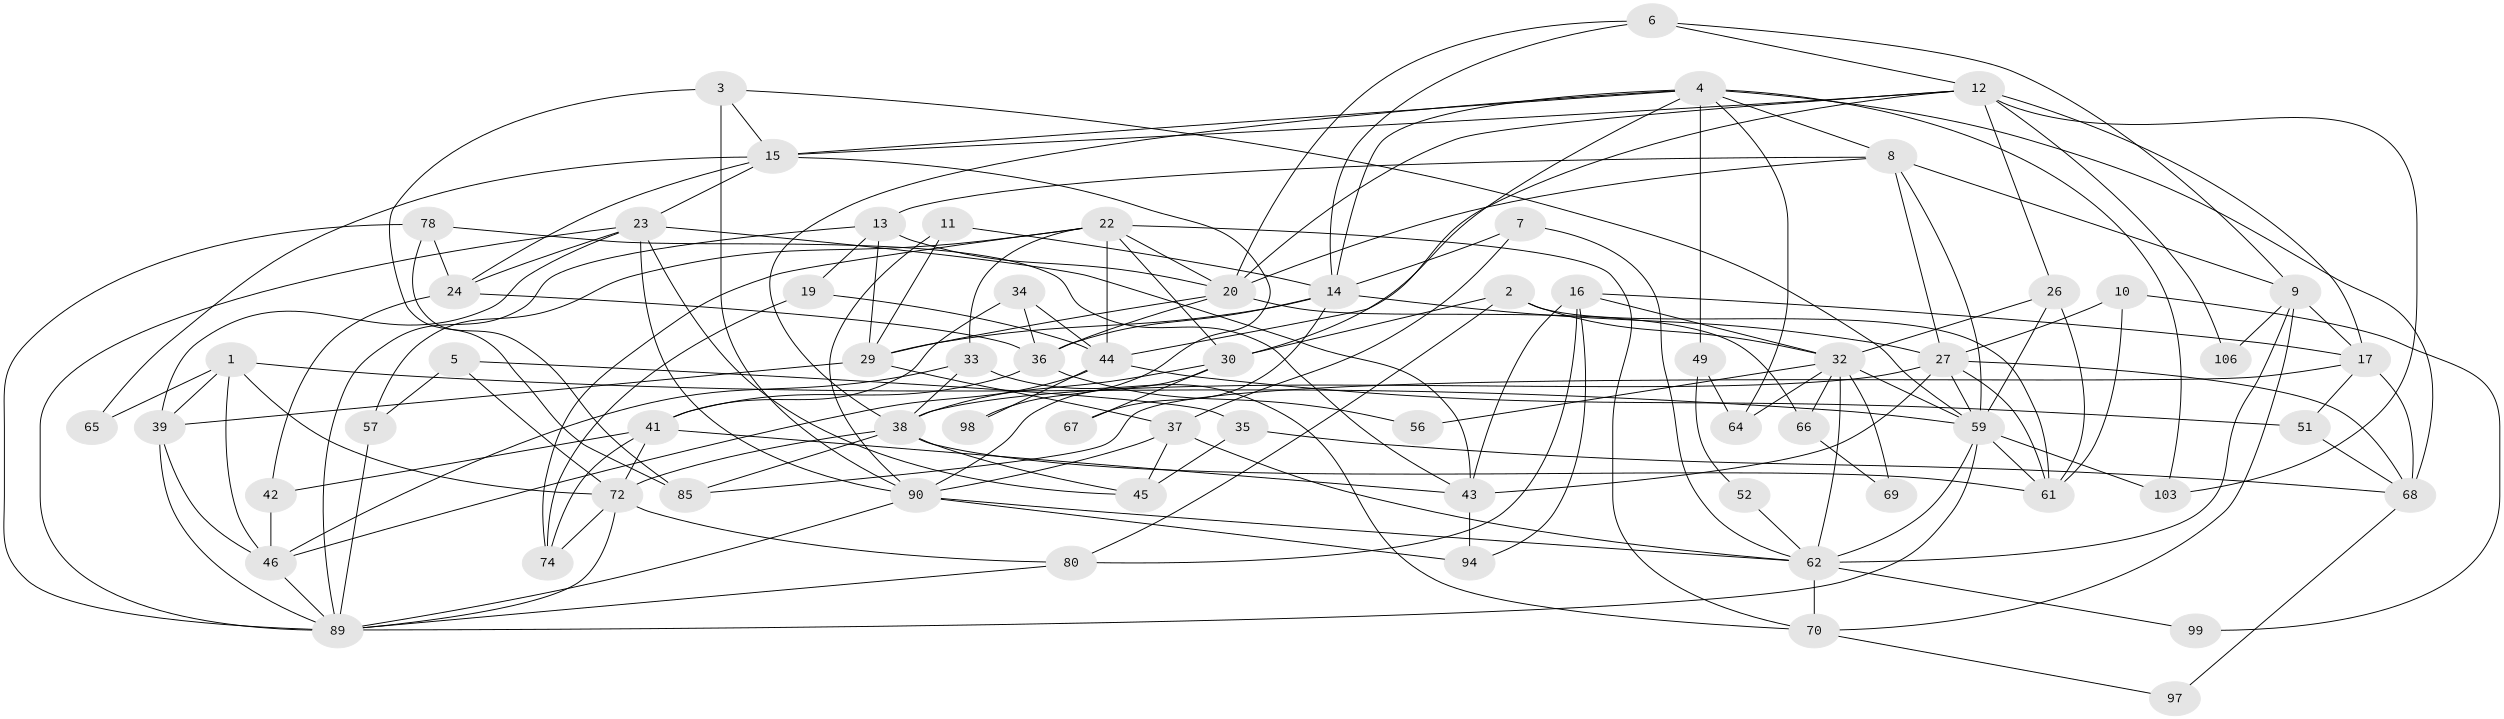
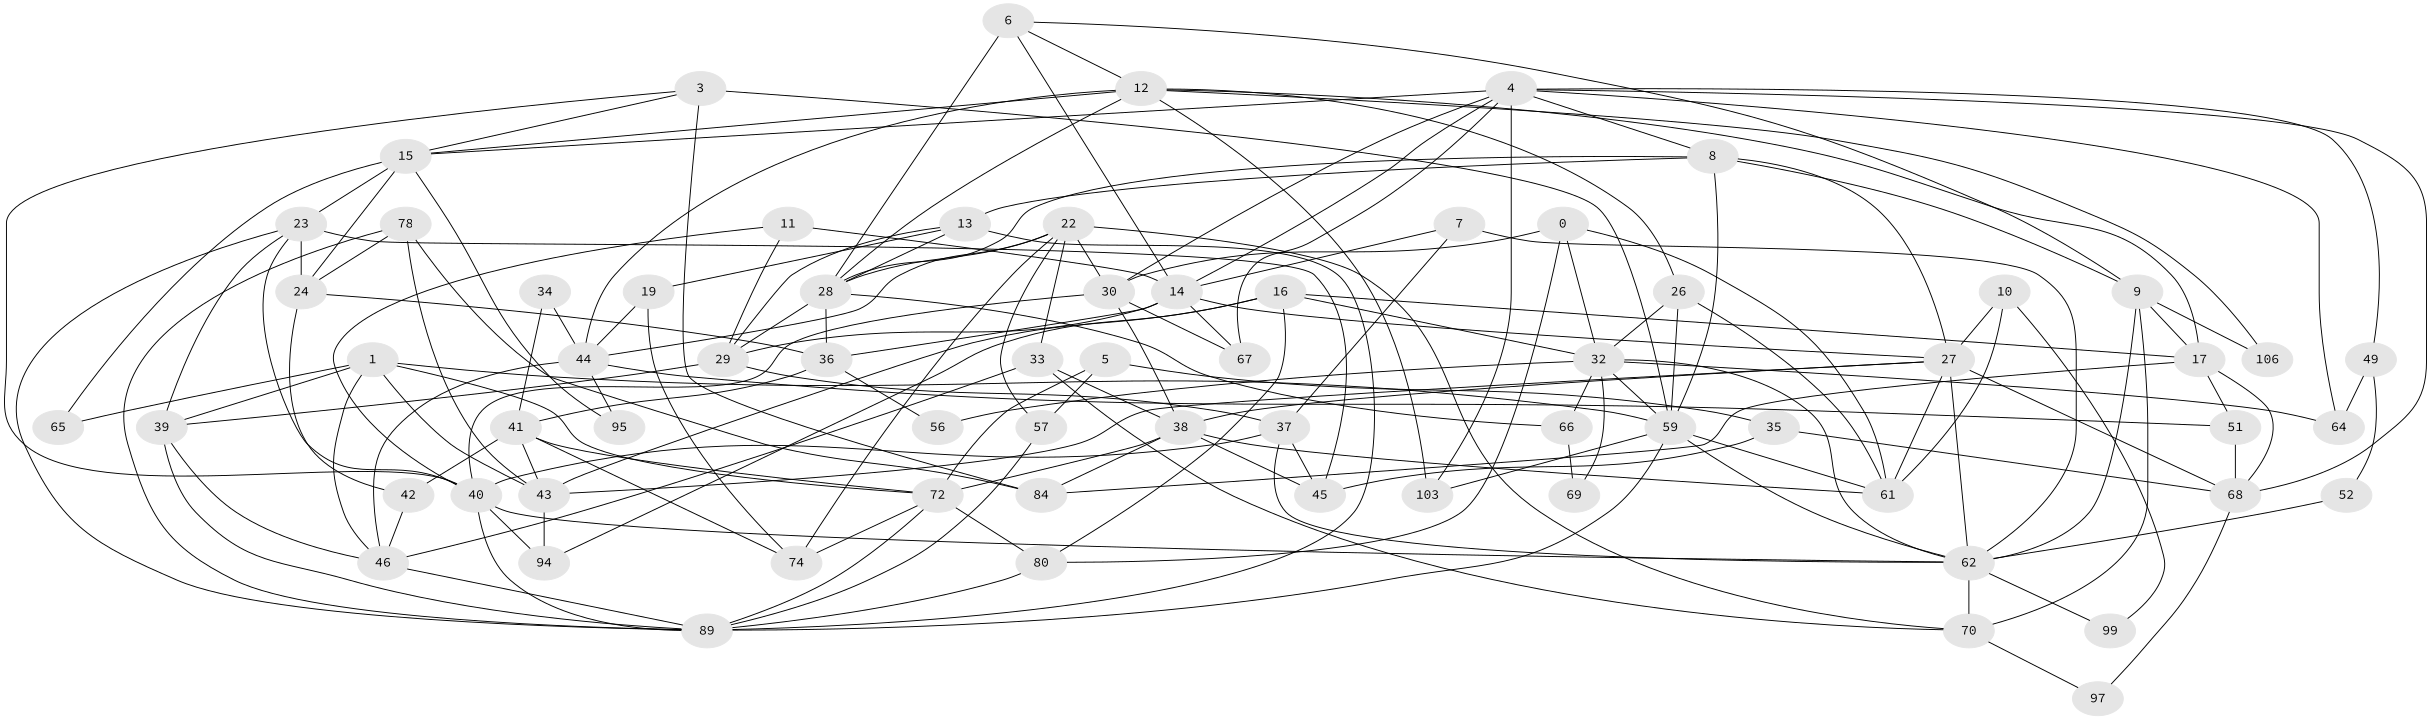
edge "4" -- "38": now "4" -- "67"
edge "23" -- "43": now "1" -- "43"
node "20": label "20" -> "28"
node "2": label "2" -> "0"
edge "34" -- "36": removed
edge "27" -- "59": now "27" -- "62"
node "98": label "98" -> "95"
node "85": label "85" -> "84"
node "90": label "90" -> "40"
